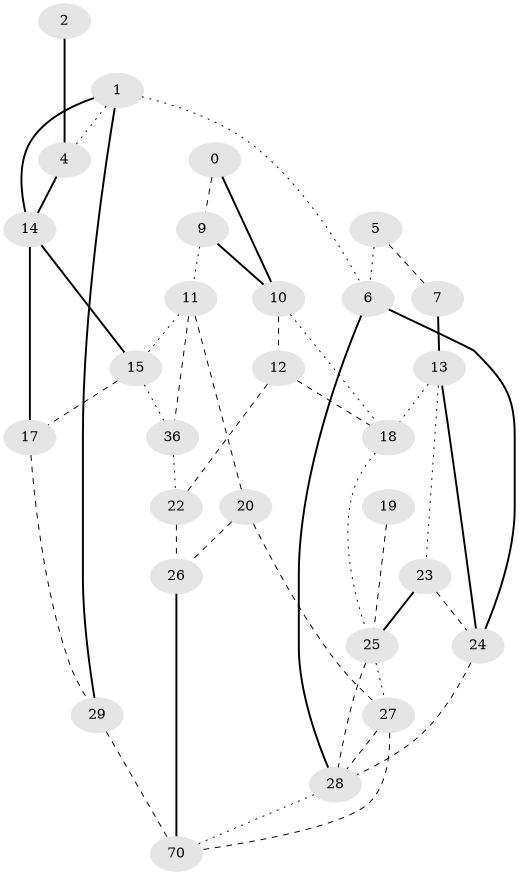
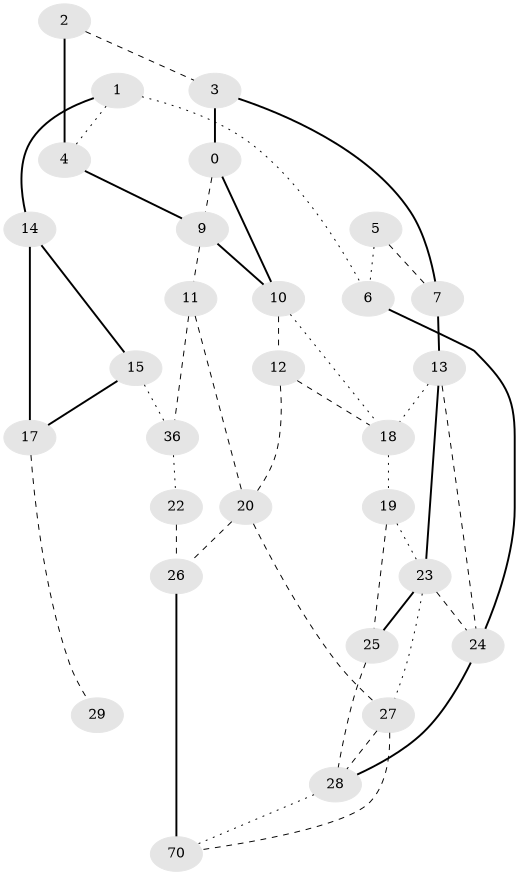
node "3": added
edge "4" -- "14": now "4" -- "9"
edge "9" -- "11": style dotted -> dashed
edge "11" -- "15": removed
edge "1" -- "29": removed
edge "15" -- "17": style dashed -> bold
edge "12" -- "22": now "12" -- "20"
edge "13" -- "23": style dotted -> bold
edge "13" -- "24": style bold -> dashed
edge "6" -- "28": removed
edge "18" -- "25": now "18" -- "19"
edge "19" -- "23": added
edge "25" -- "27": now "23" -- "27"
edge "24" -- "28": style dashed -> bold
edge "29" -- "70": removed
